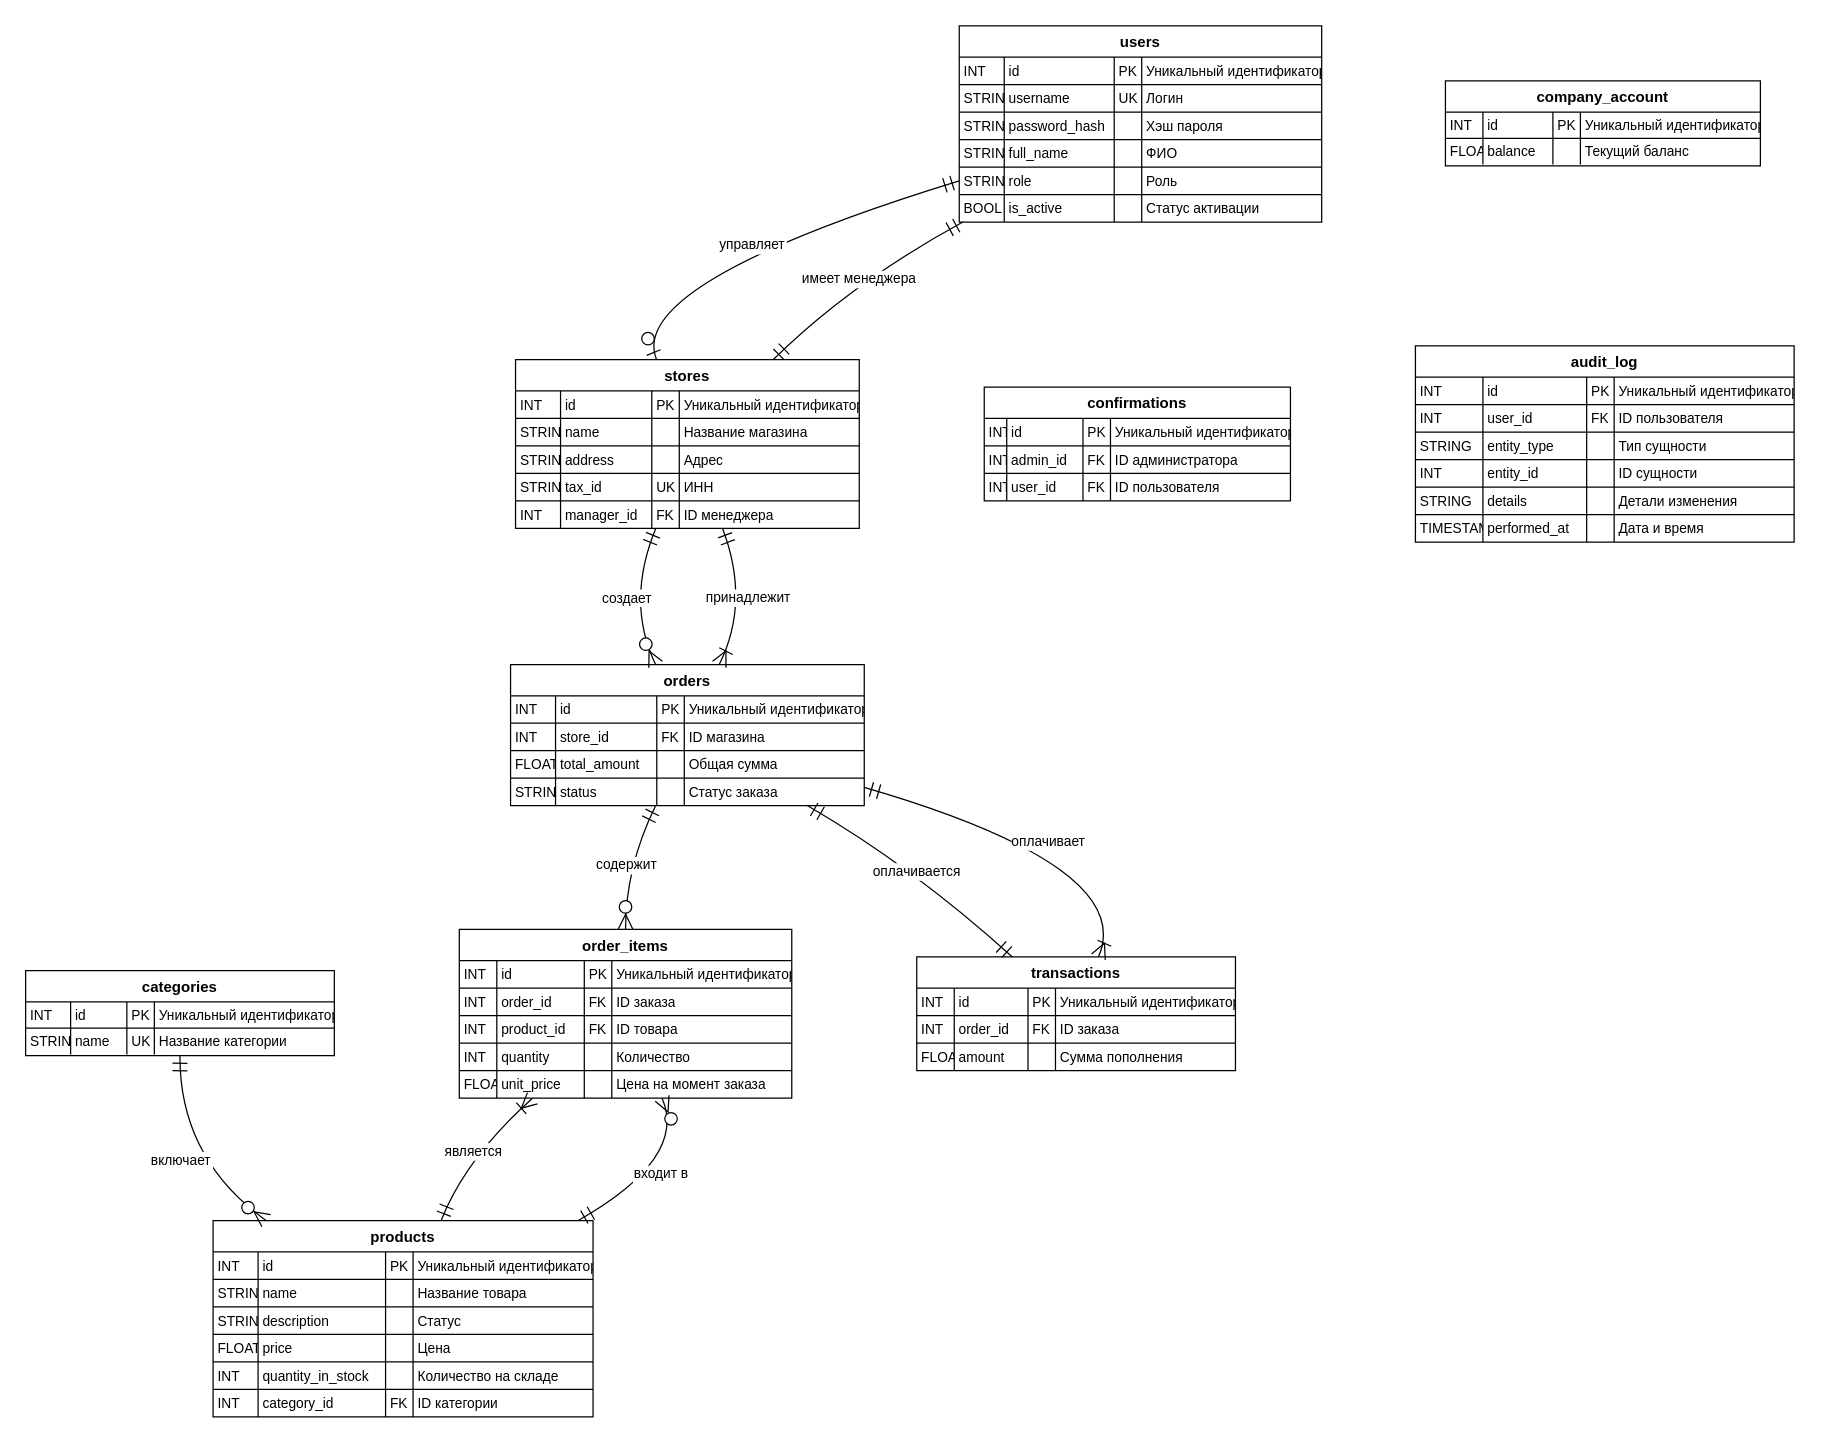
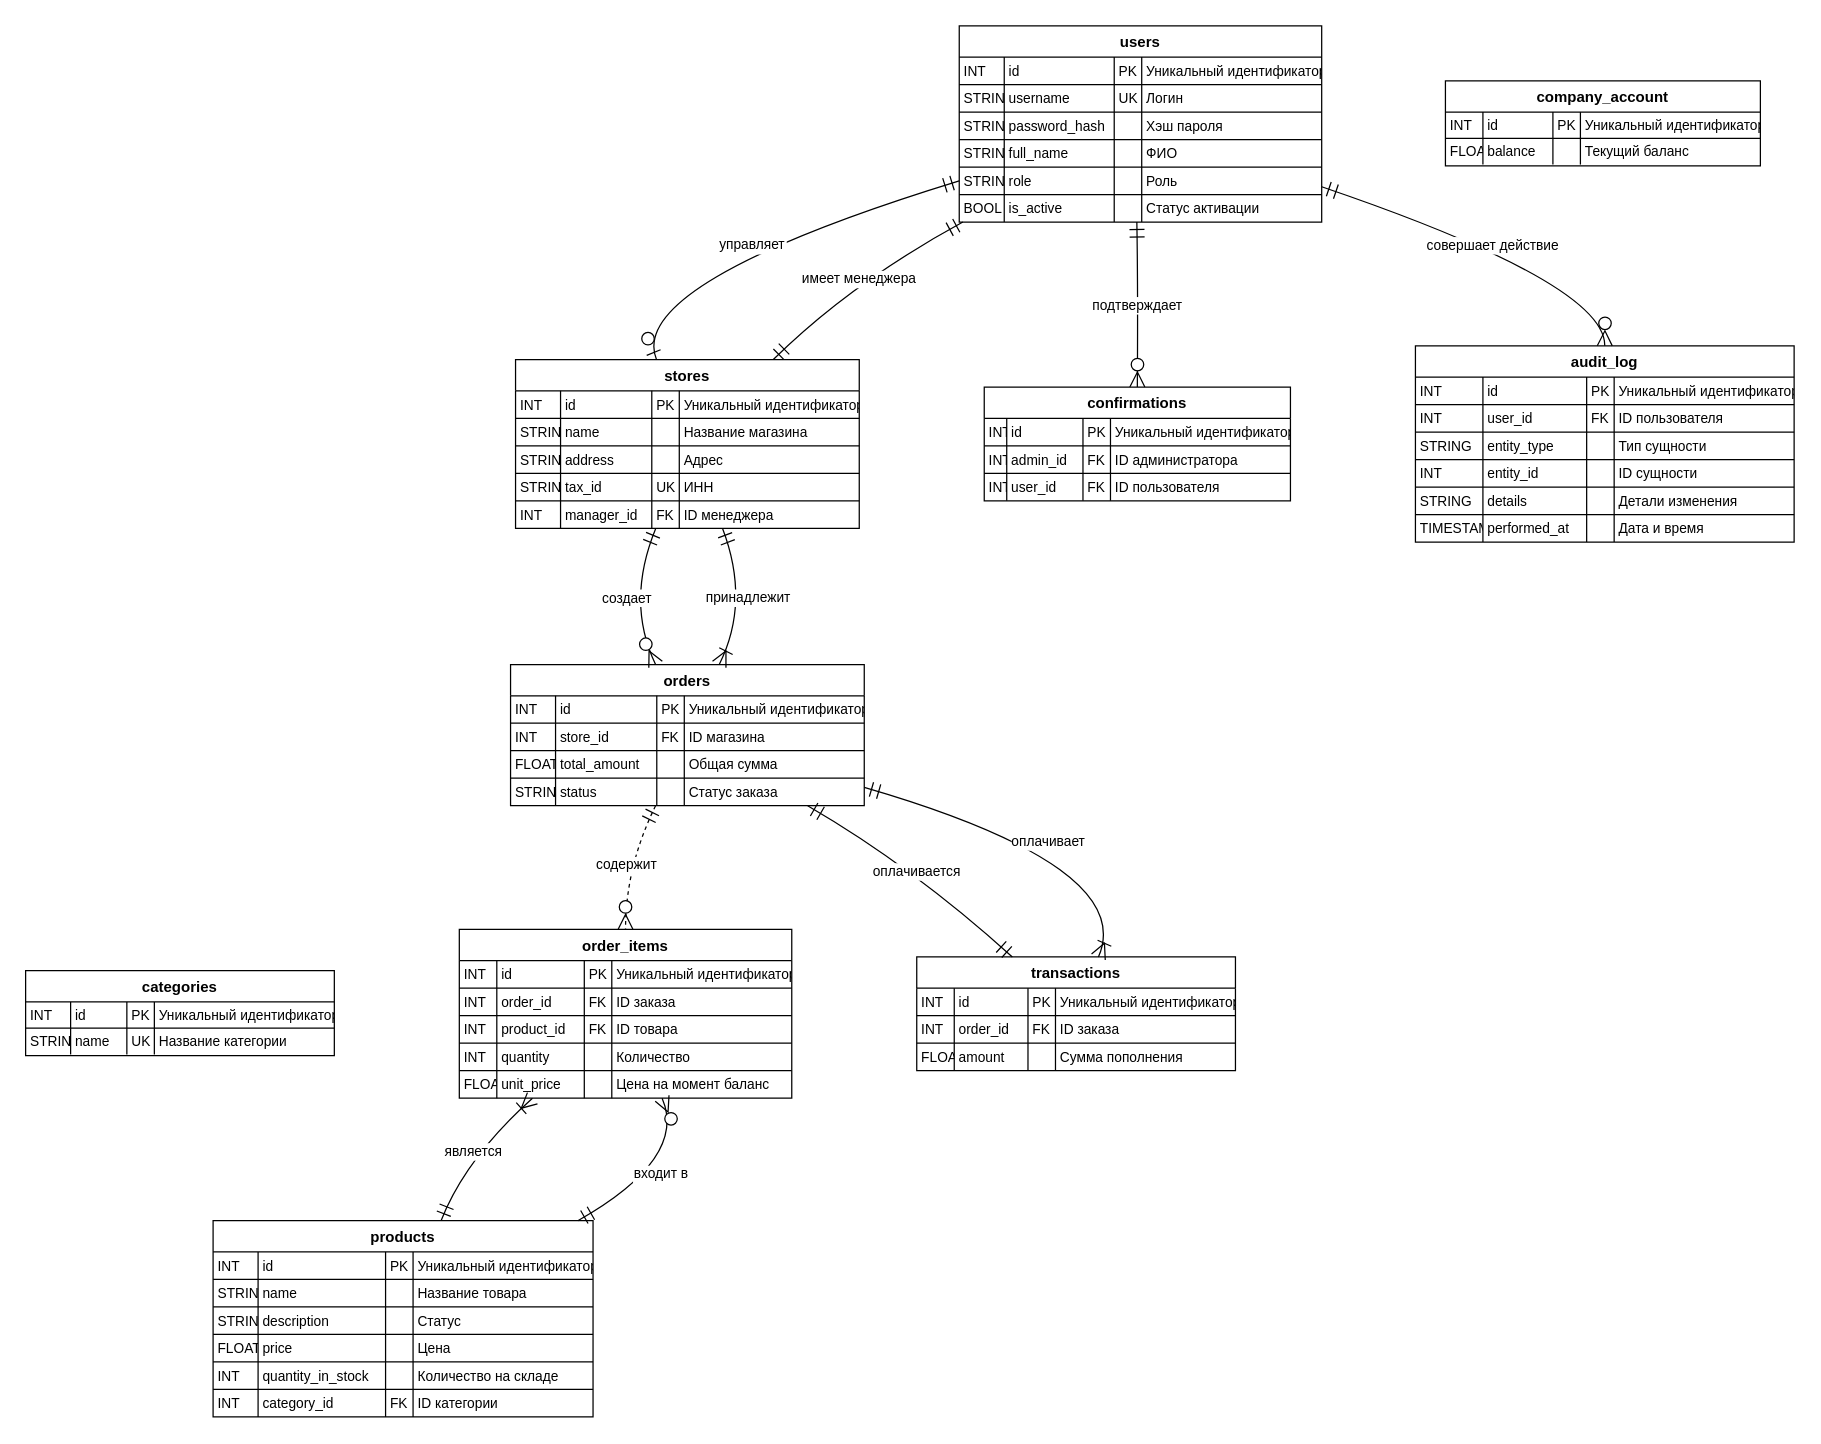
edge "users" -- "audit_log": added, label "совершает действие"
edge "users" -- "confirmations": added, label "подтверждает"
edge "orders" -- "order_items": style solid -> dashed
node "Цена на момент заказа": label "Цена на момент заказа" -> "Цена на момент баланс"
edge "categories" -- "products": removed, label "включает"
